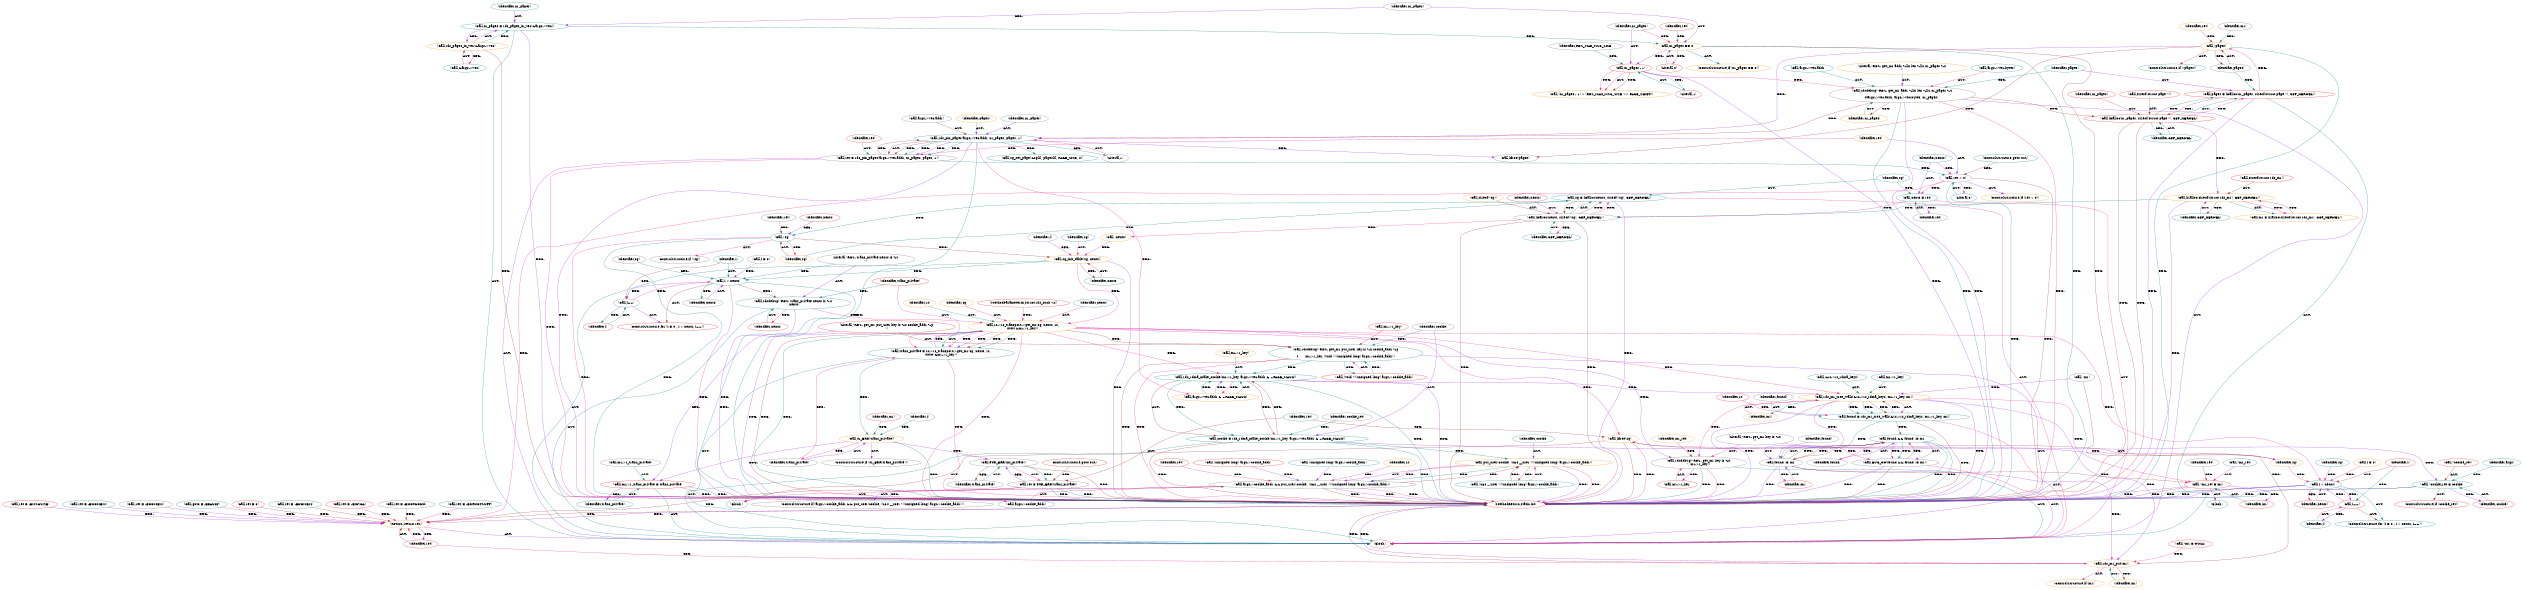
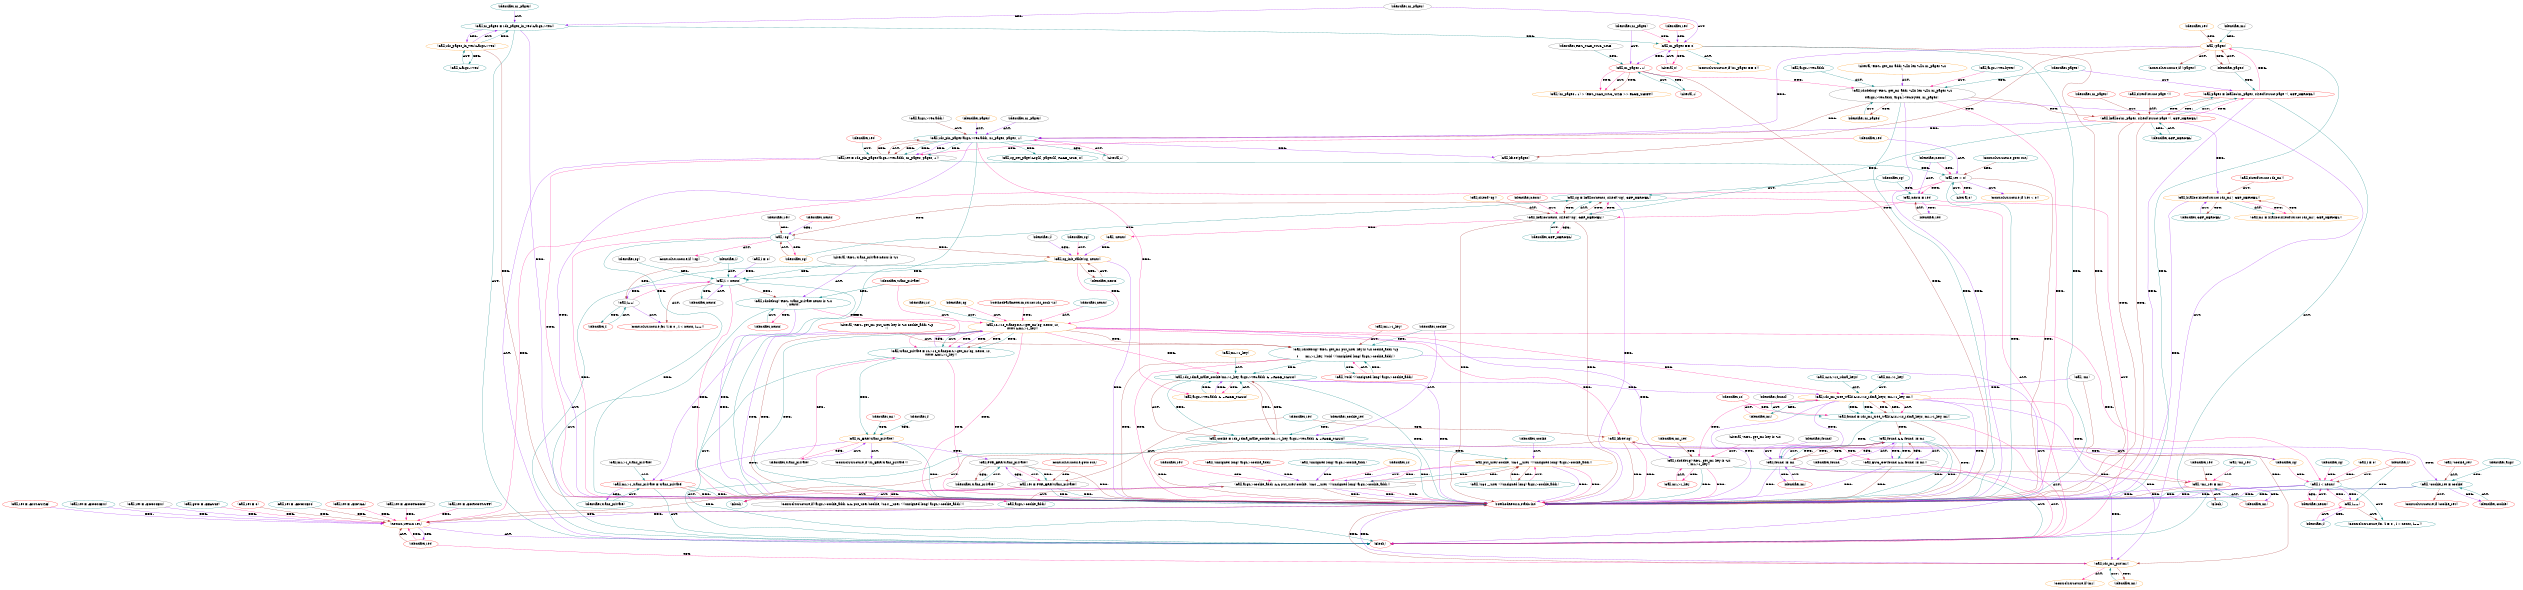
edge "(Call,rds_pages_in_vec(&args->vec))" -> "(Call,&args->vec)": color deeppink -> teal
edge "(Call,&args->vec)" -> "(Call,rds_pages_in_vec(&args->vec))": color brown -> teal
edge "(Call,kcalloc(nr_pages, sizeof(struct page *), GFP_KERNEL))" -> "(Call,rds_pin_pages(args->vec.addr, nr_pages, pages, 1))": added, label "DDG:"
edge "(Call,sg = kcalloc(nents, sizeof(*sg), GFP_KERNEL))" -> "(Call,!sg)": color teal -> brown
edge "(Call,kzalloc(sizeof(struct rds_mr), GFP_KERNEL))" -> "(Call,kcalloc(nents, sizeof(*sg), GFP_KERNEL))": now "(Call,kcalloc(nr_pages, sizeof(struct page *), GFP_KERNEL))" -> "(Call,kcalloc(nents, sizeof(*sg), GFP_KERNEL))"
edge "(Call,nr_pages - 1)" -> "(MethodReturn,static int)": color purple -> brown
node "(Call,PTR_ERR(int_private))": label "(Call,PTR_ERR(int_private))" -> "(Call,PTR_ERR(trans_private))"
node "(Call,*mr = NULL)": removed
